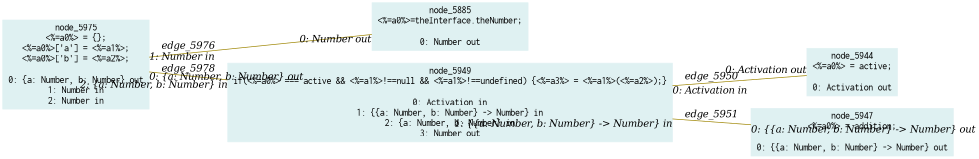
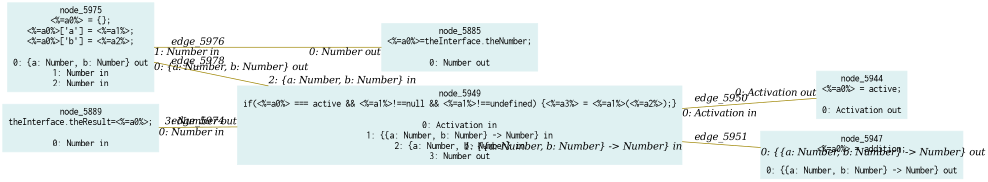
node "node_5889 theInterface.theResult=<%=a0%>; 0: Number in": added
